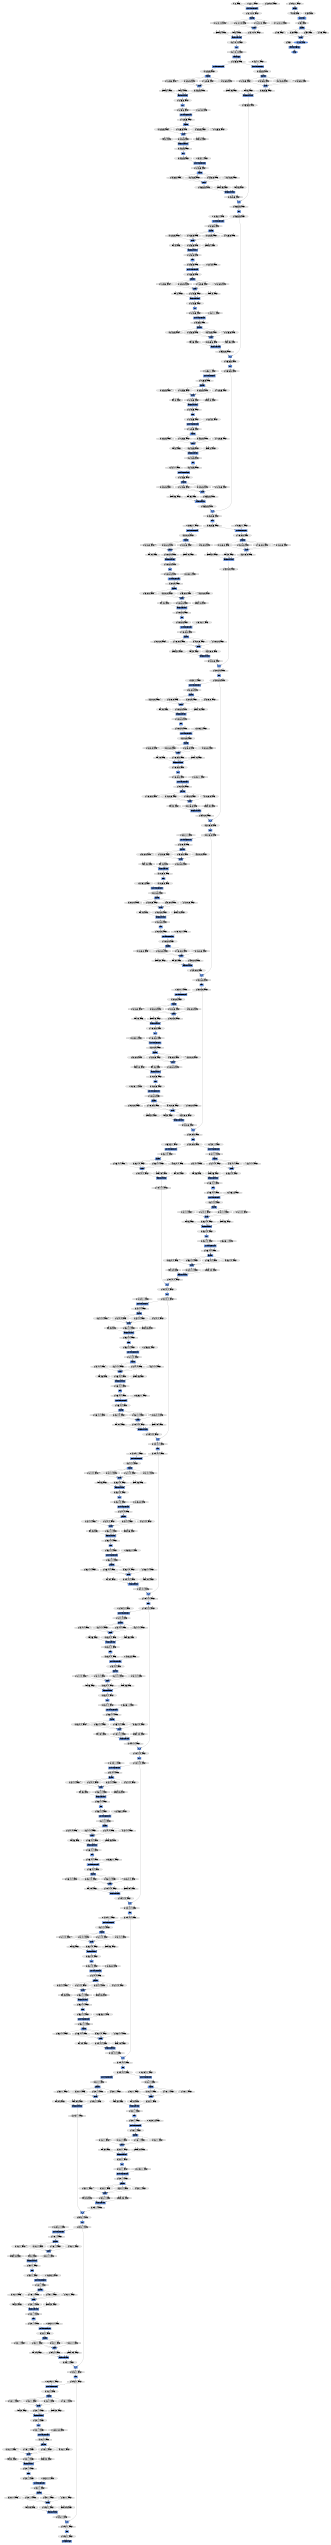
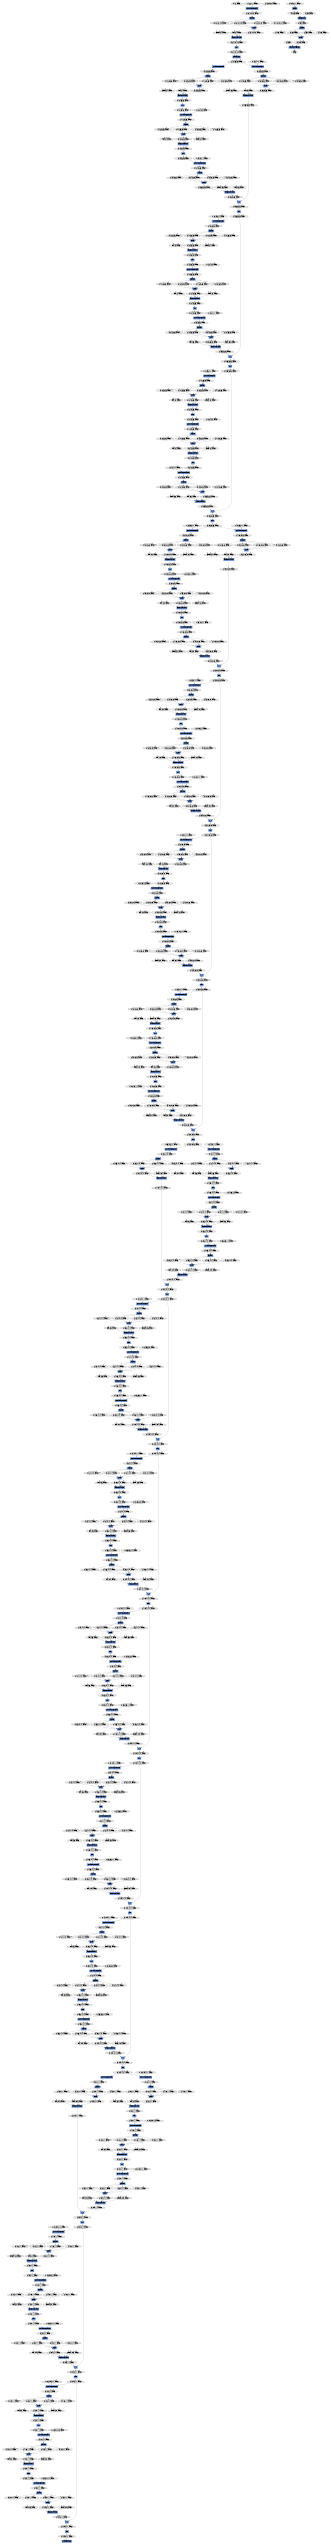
node "Convolution": label "Convolution" -> "LinearFunction"
node "(64, 1000), float32": fillcolor #6495ed -> #e0e0e0
node "float32": fillcolor #6495ed -> #e0e0e0
